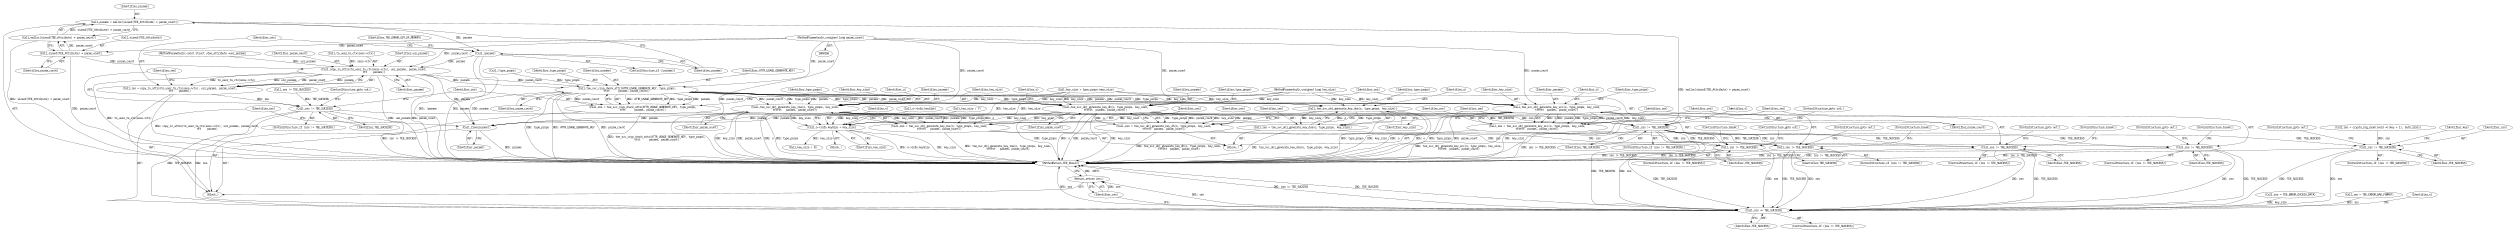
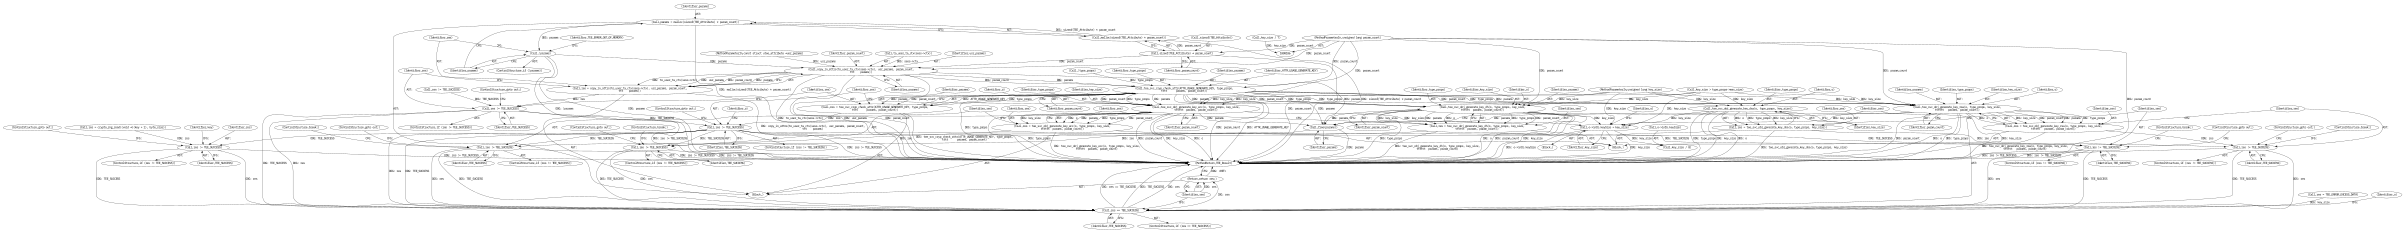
edge "(Call,o->info.keySize)" -> "(Call,o->info.keySize = key_size)": now "(Call,o->info.keySize)" -> "(Call,key_size / 8)"
edge "(Call,key_size / 7)" -> "(Call,o->info.keySize = key_size)": now "(Call,key_size / 7)" -> "1000106"
node "(Call,res = TEE_ERROR_BAD_FORMAT)": removed
